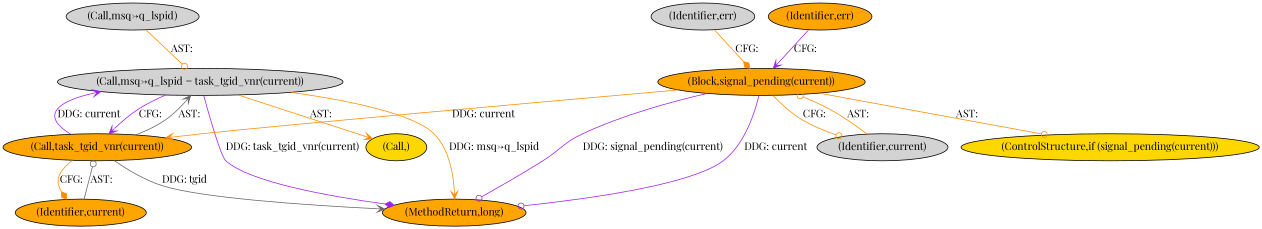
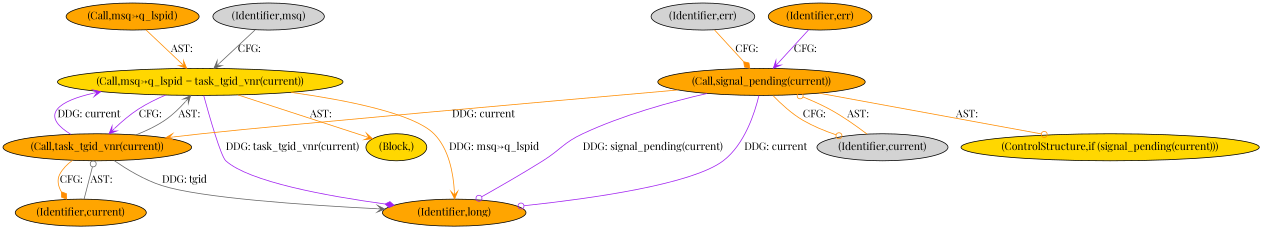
node "(Call,msq->q_lspid)": fillcolor lightgrey -> orange
node "(Identifier,msq)": added
edge "(Call,msq->q_lspid)" -> "(Call,msq->q_lspid = task_tgid_vnr(current))": arrowhead odot -> vee
node "(Call,msq->q_lspid = task_tgid_vnr(current))": fillcolor lightgrey -> gold
node "(Block,signal_pending(current))": label "(Block,signal_pending(current))" -> "(Call,signal_pending(current))"
node "(Call,)": label "(Call,)" -> "(Block,)"
node "(MethodReturn,long)": label "(MethodReturn,long)" -> "(Identifier,long)"
